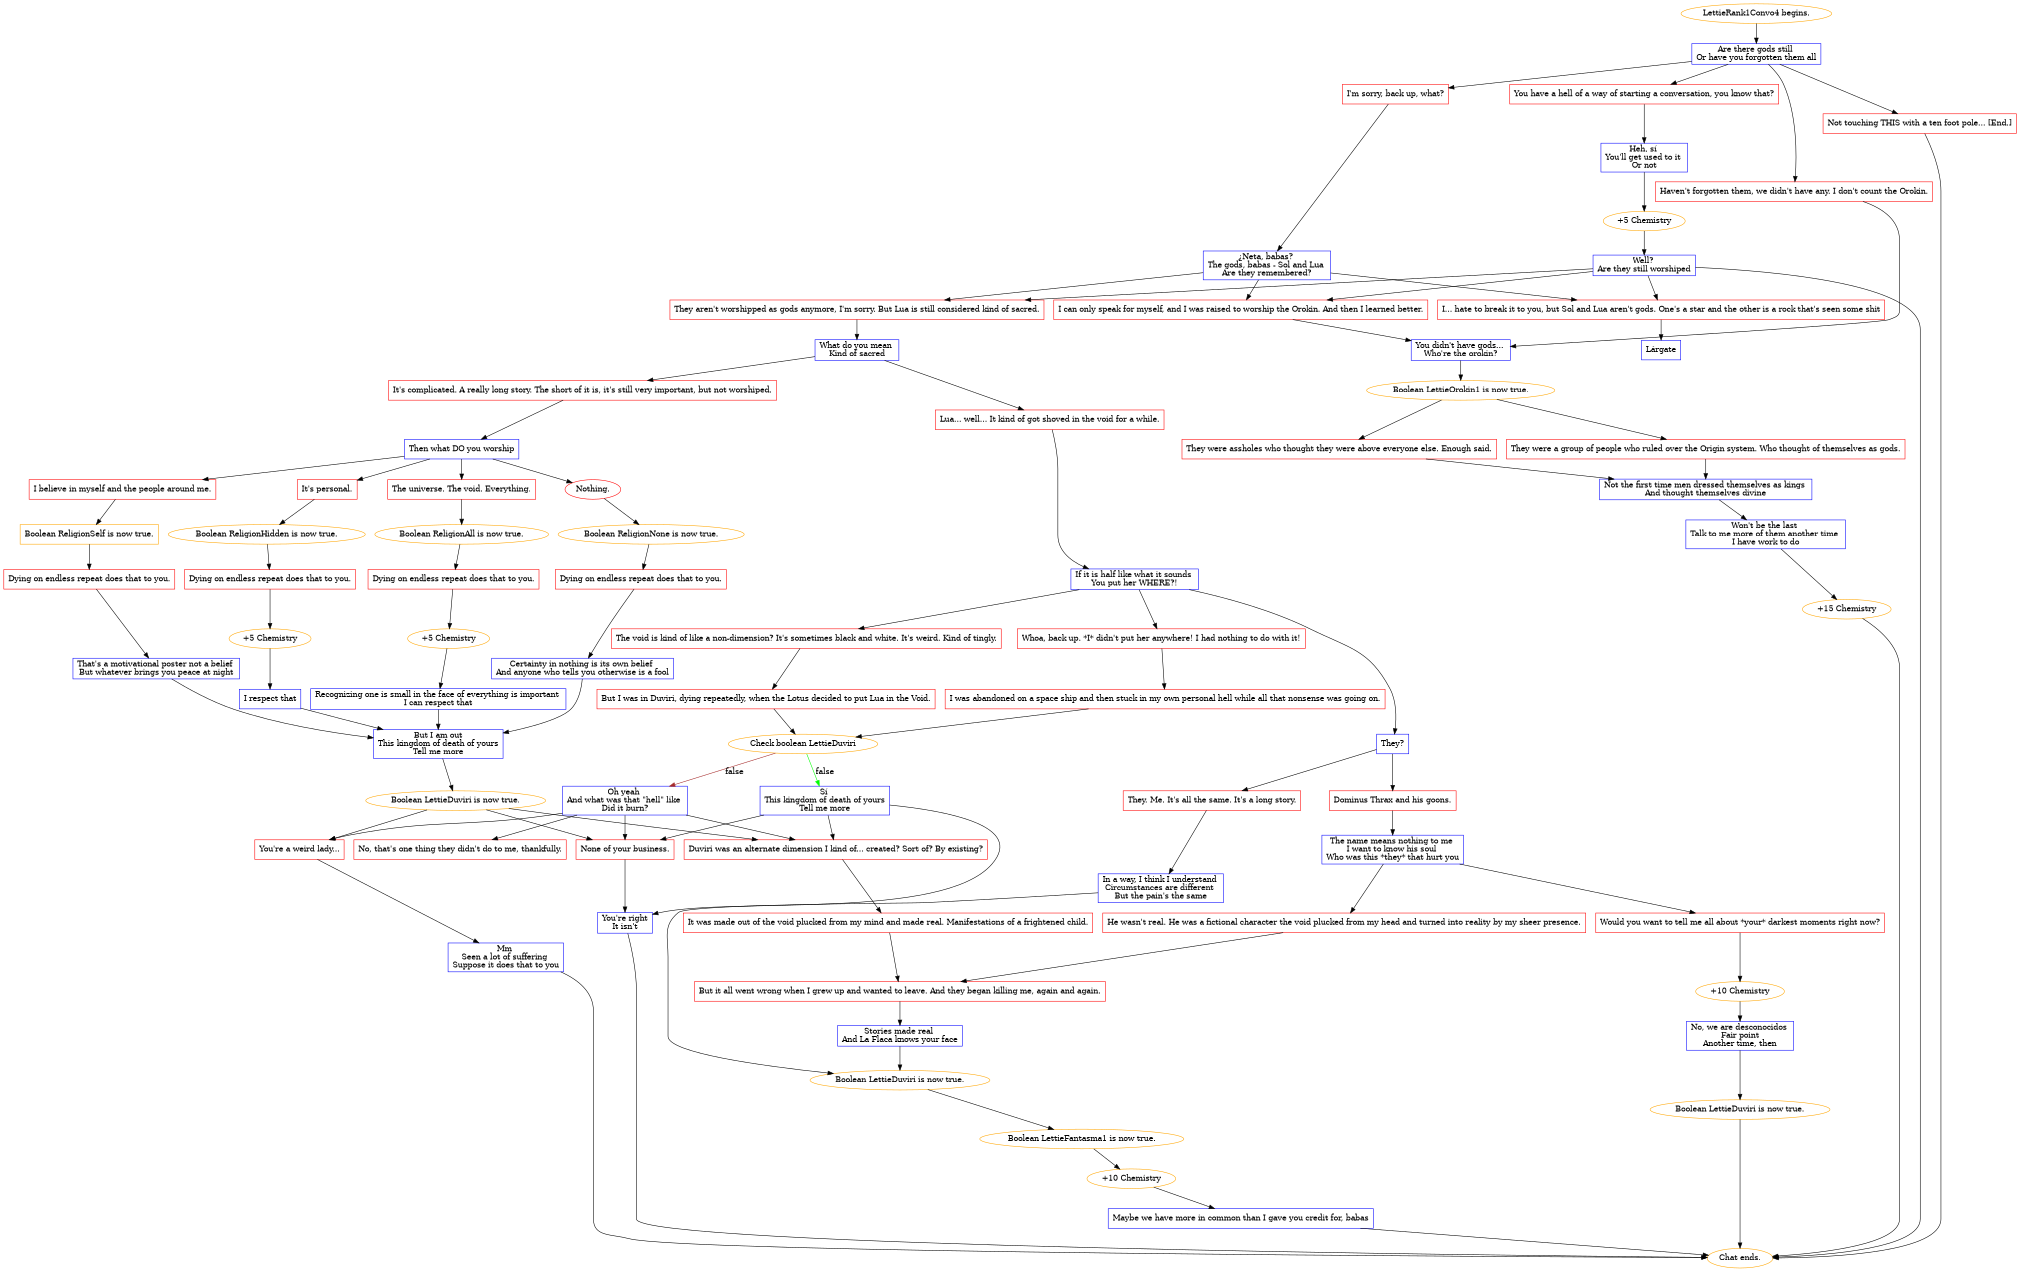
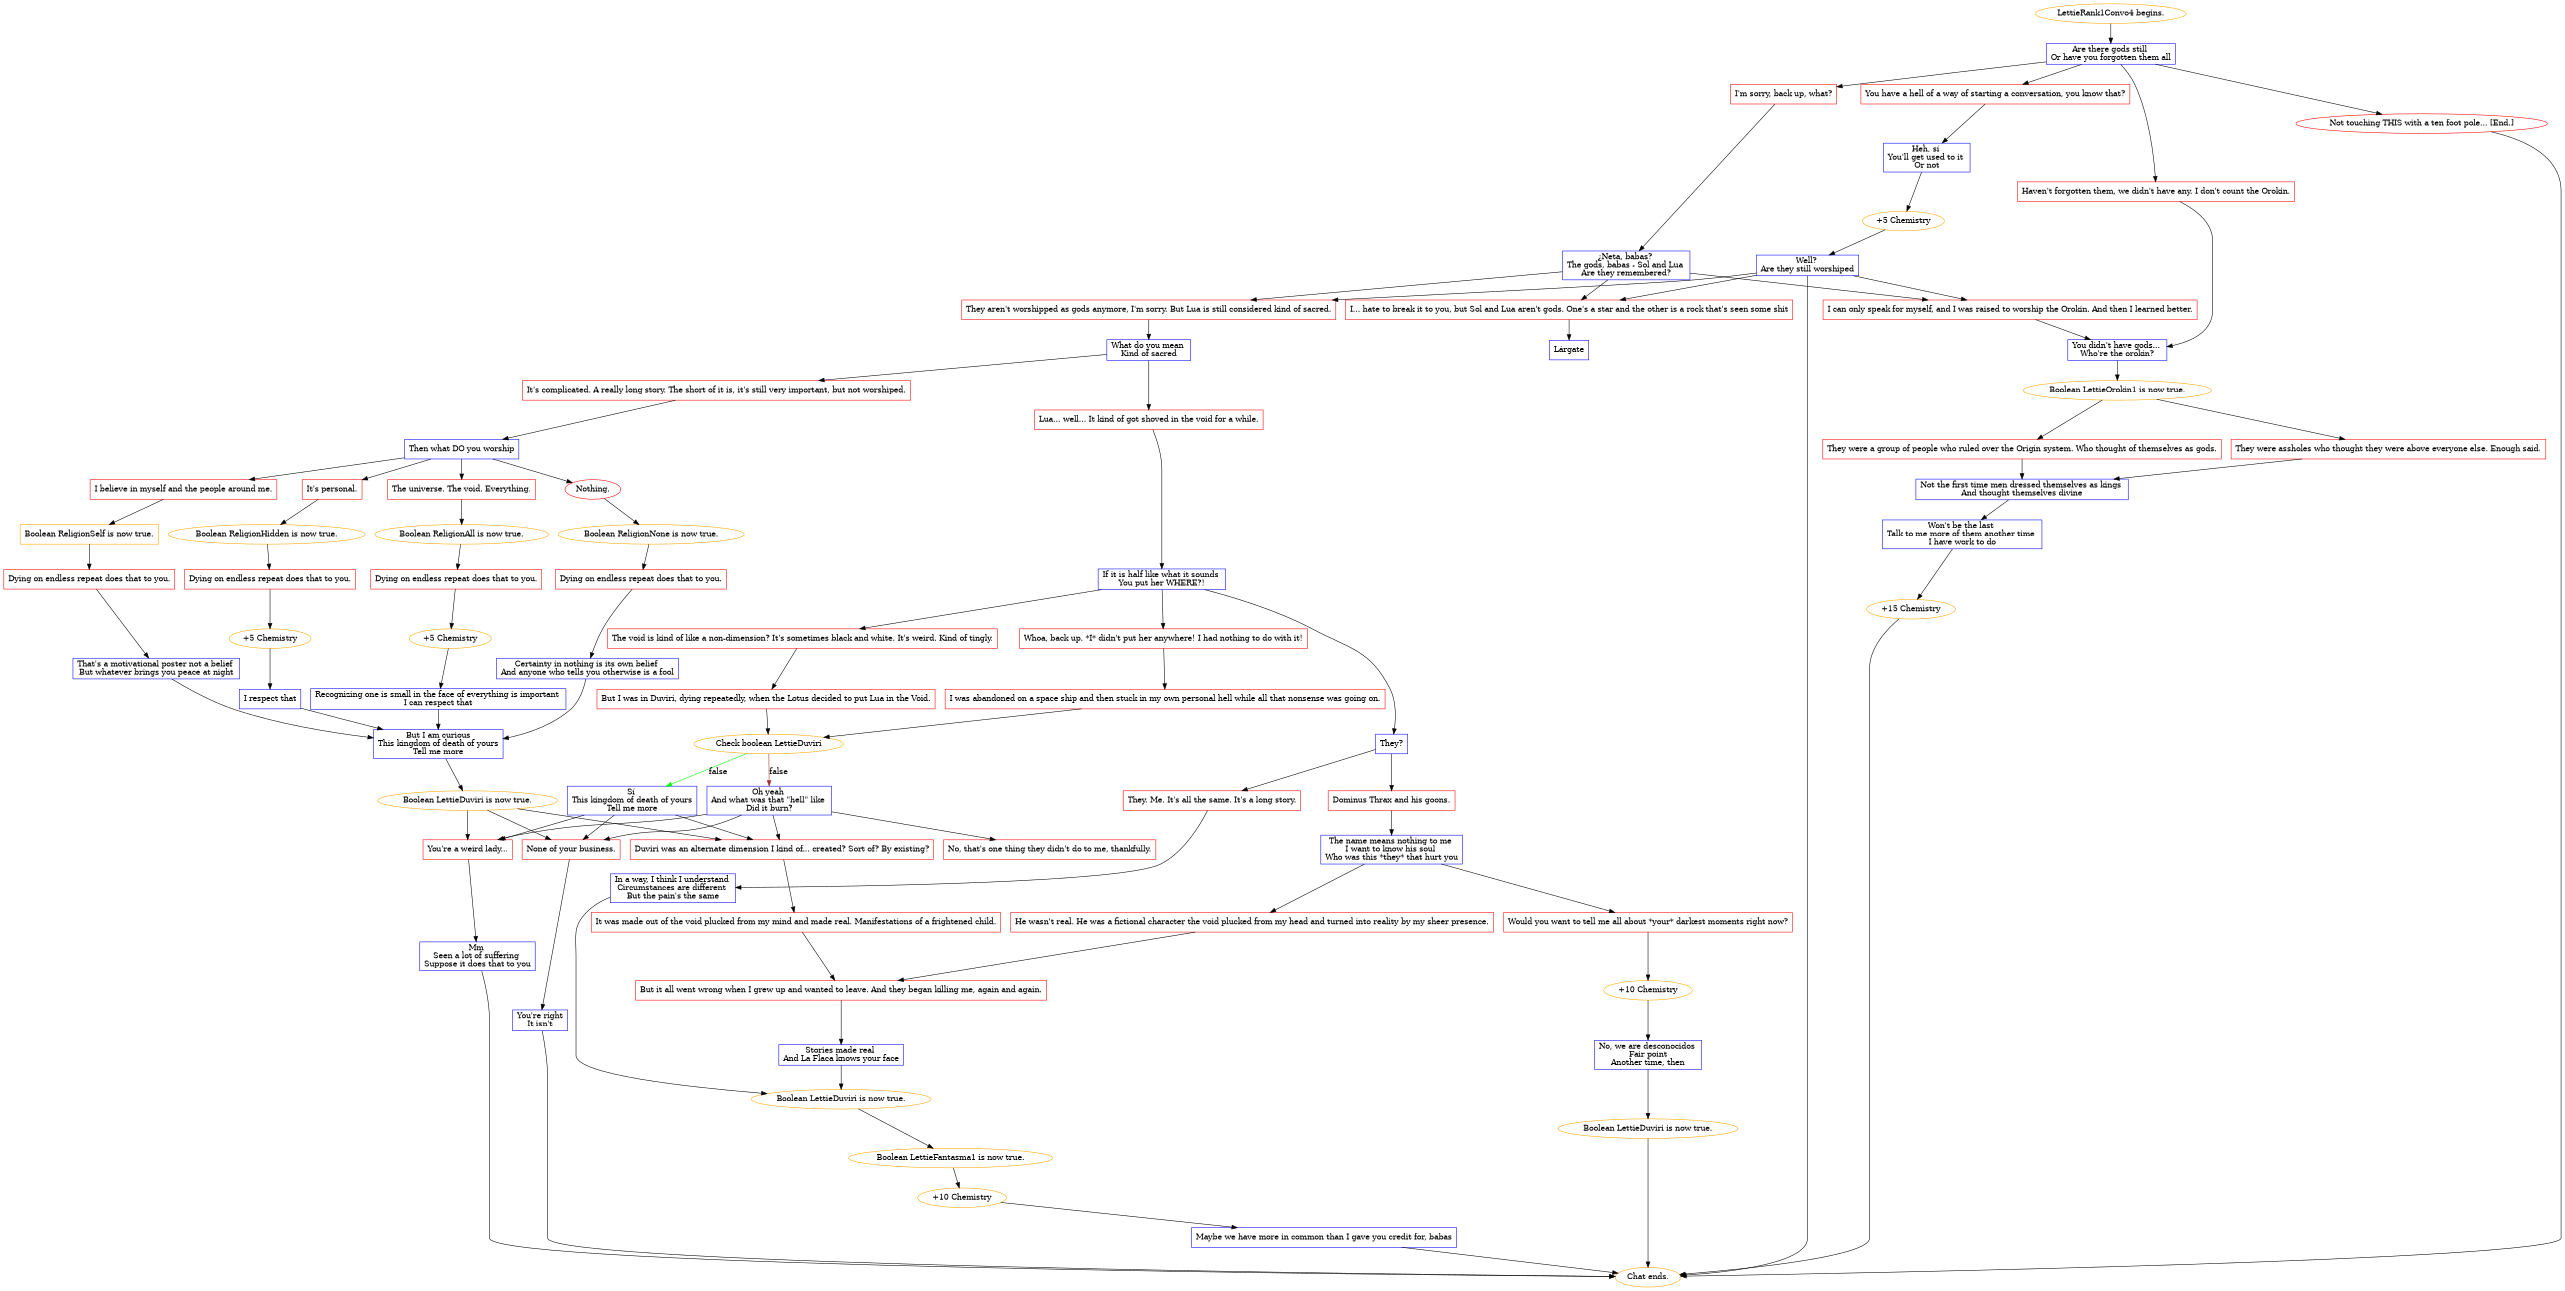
node "Not touching THIS with a ten foot pole... [End.]": shape box -> ellipse
node "But I am out This kingdom of death of yours Tell me more": label "But I am out This kingdom of death of yours Tell me more" -> "But I am curious This kingdom of death of yours Tell me more"
edge "Sí This kingdom of death of yours Tell me more" -> "You're right It isn't": now "Sí This kingdom of death of yours Tell me more" -> "You're a weird lady..."
